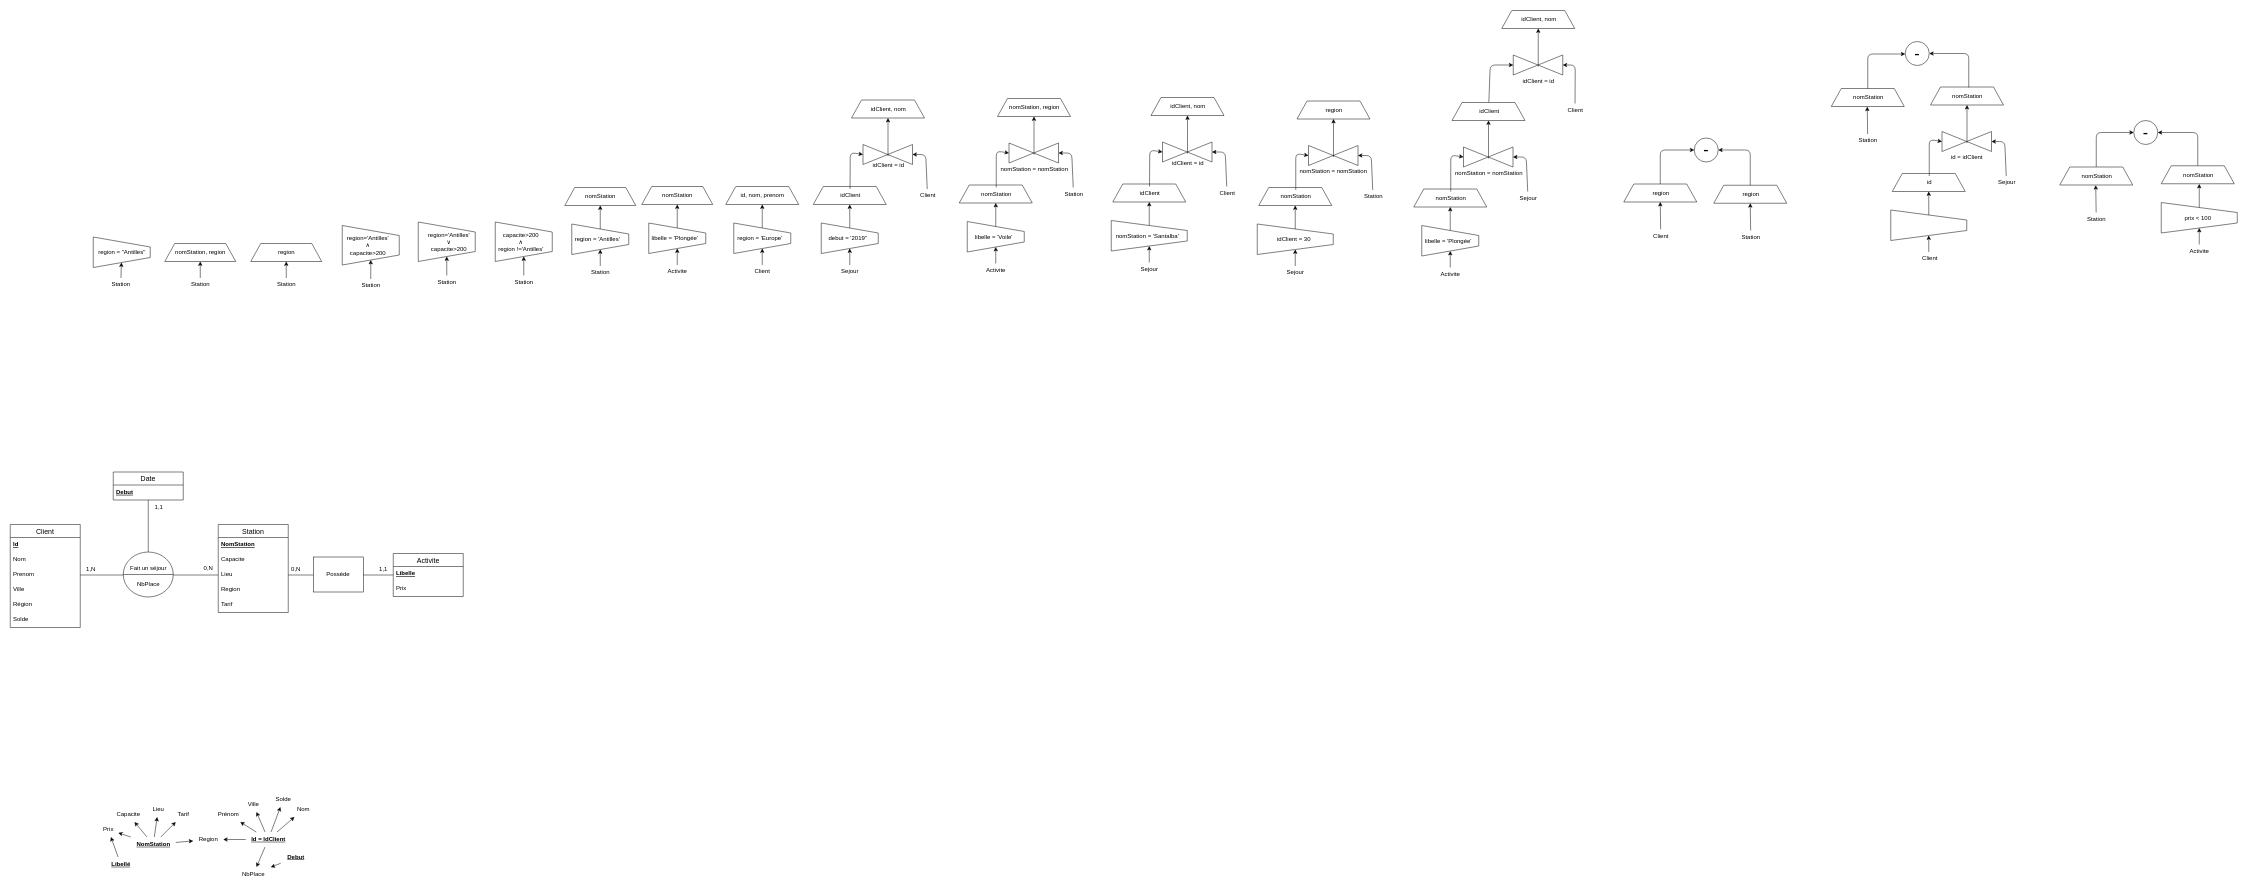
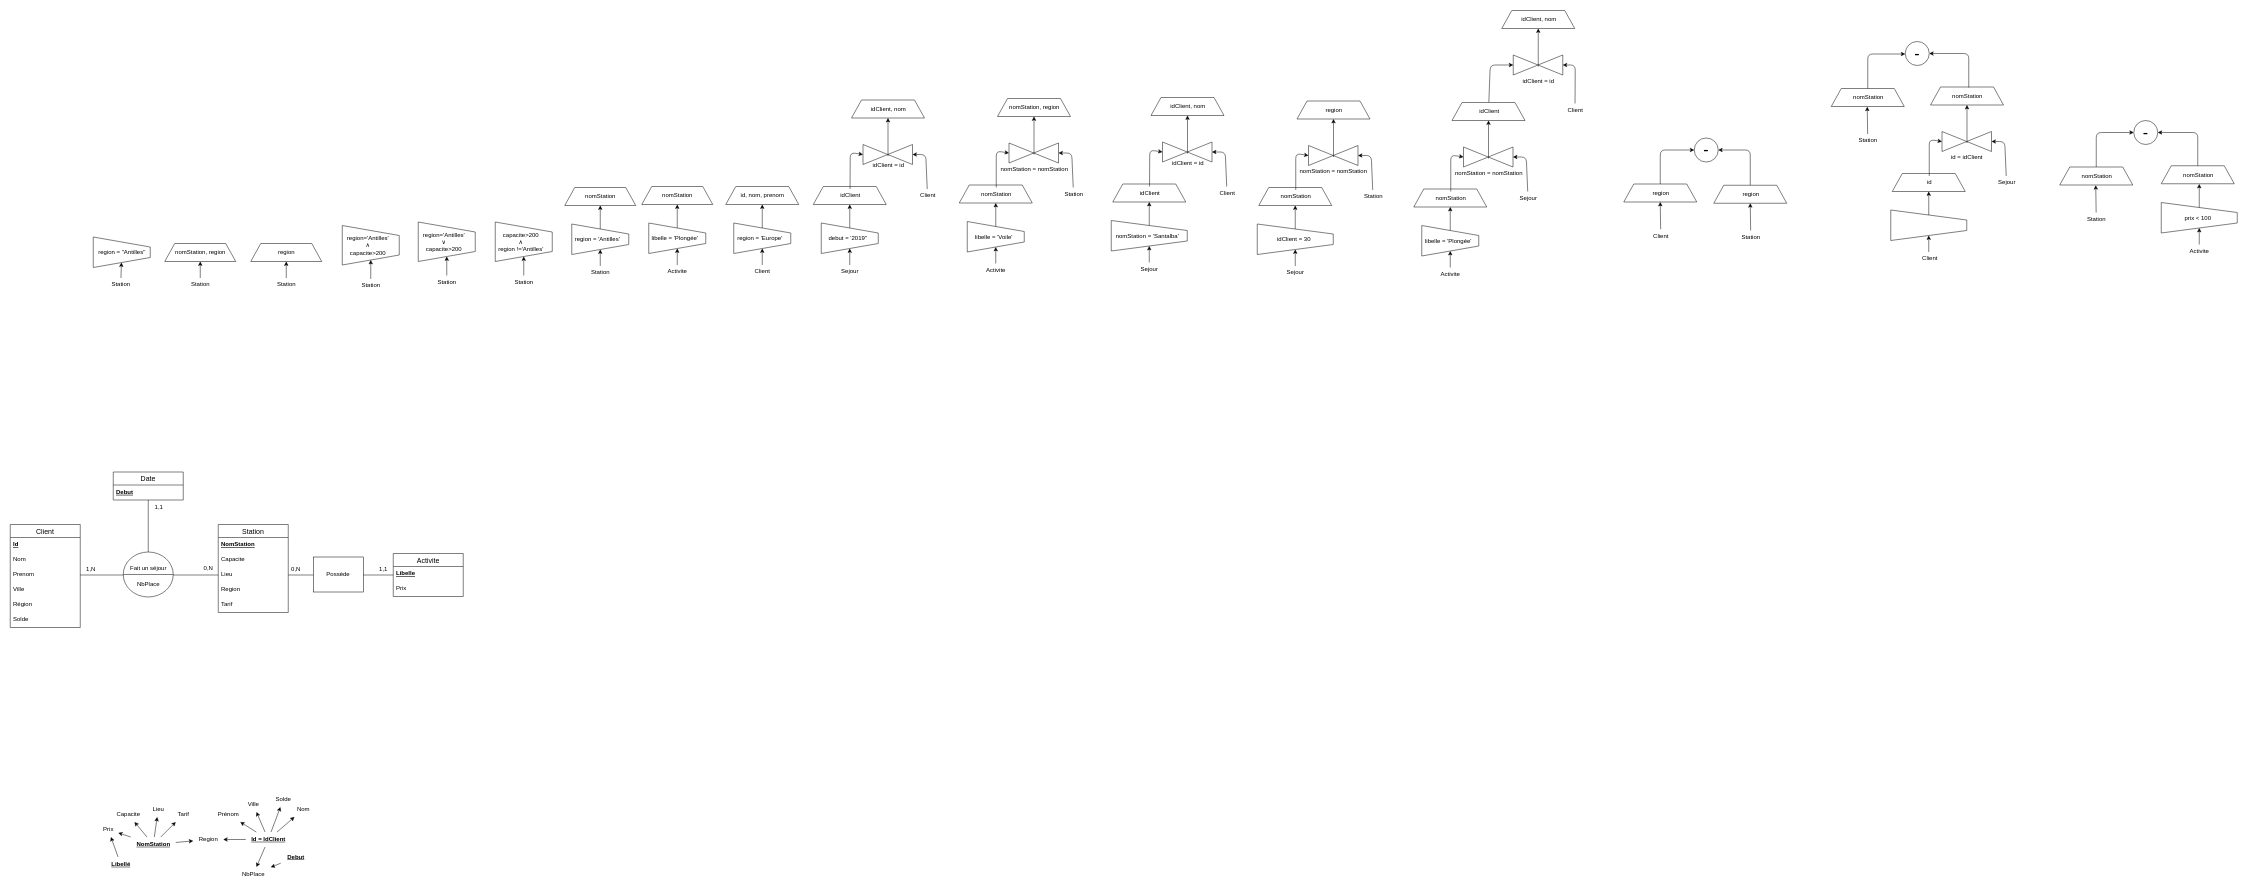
node "region=′Antilles′ ∨ capacite>200": moved (449, 242) -> (444, 242)
